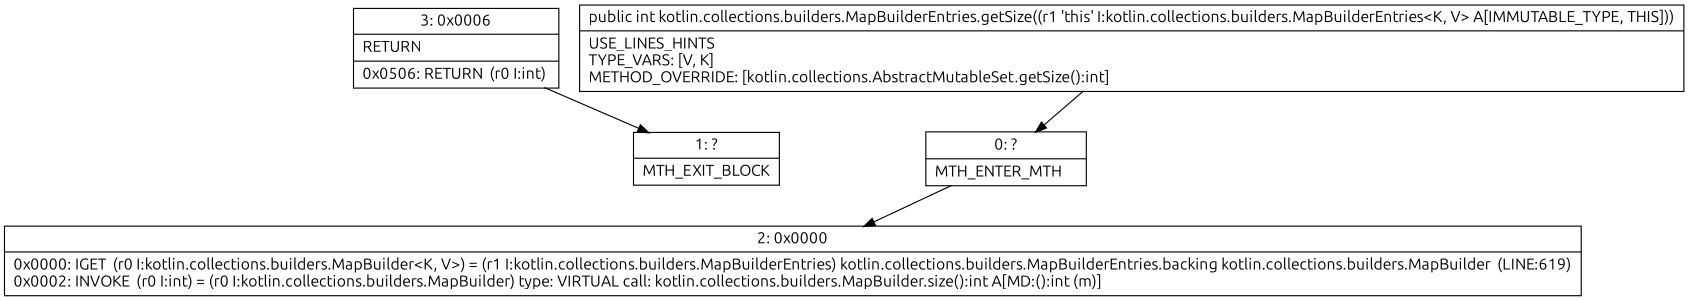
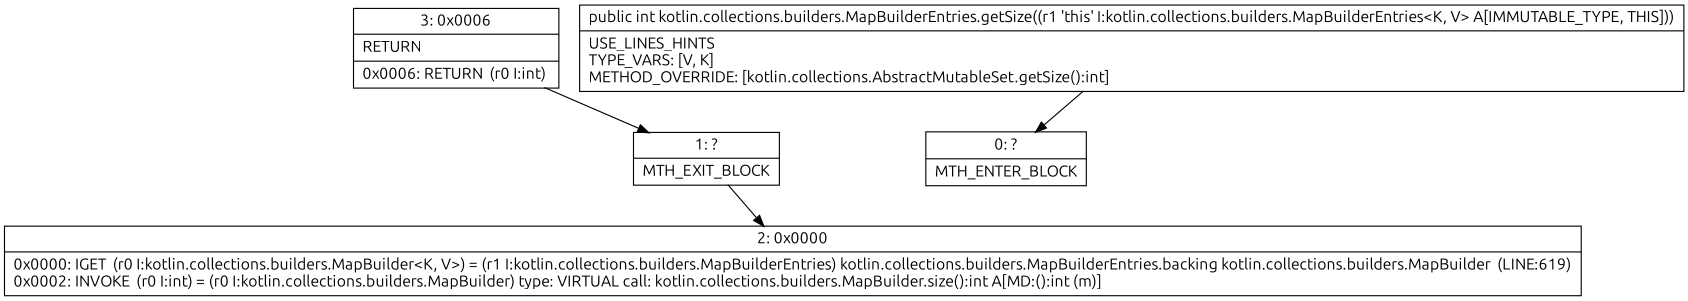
node "3: 0x0006": text "0x0506: RETURN  (r0 I:int)" -> "0x0006: RETURN  (r0 I:int)"
node "0: ?": text "MTH_ENTER_MTH" -> "MTH_ENTER_BLOCK"
edge "0: ?" -> "2: 0x0000": now "1: ?" -> "2: 0x0000"
